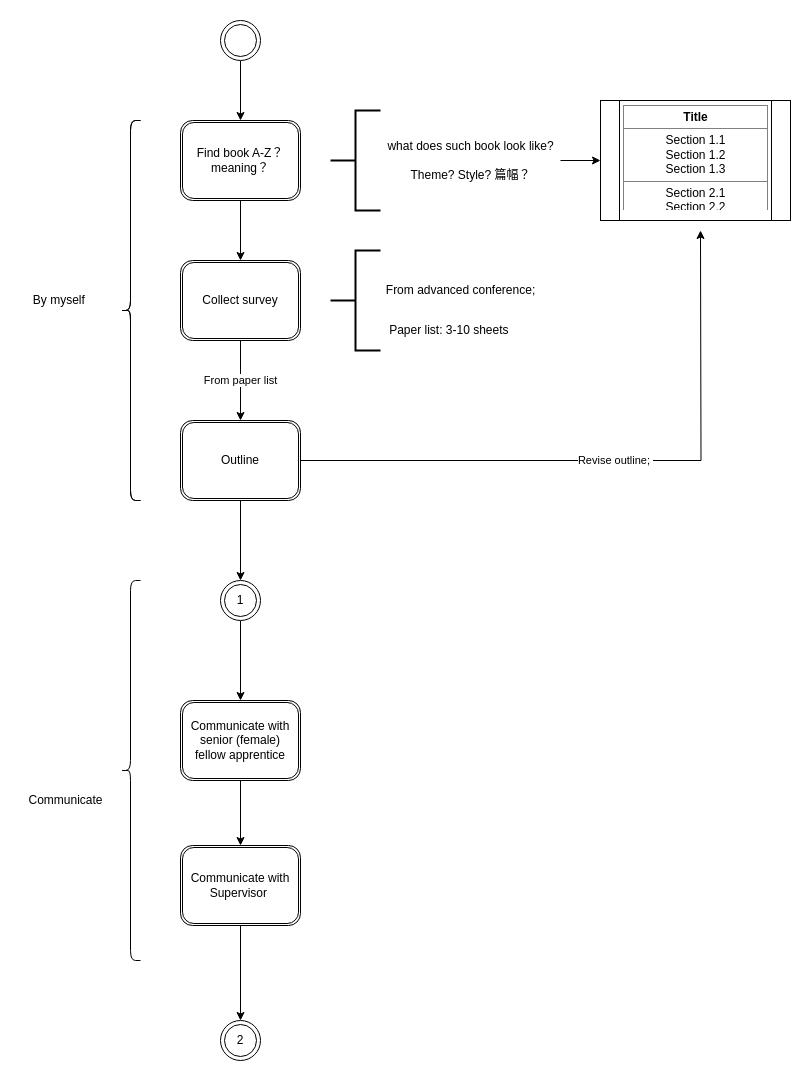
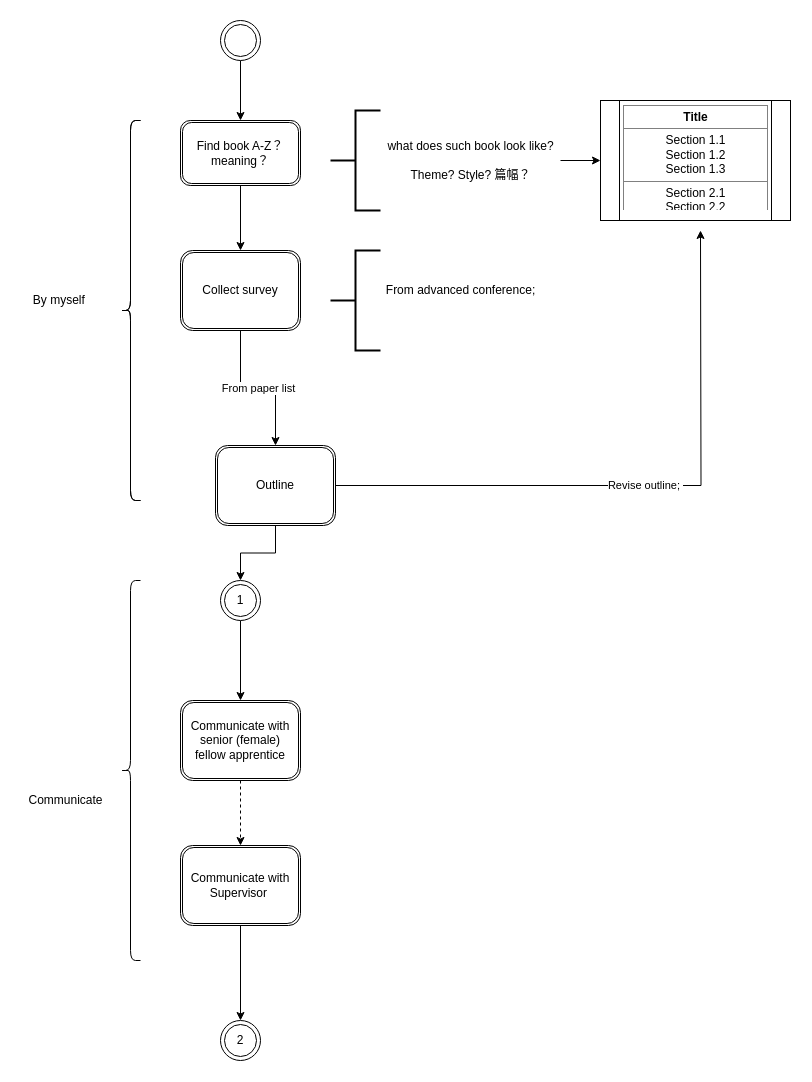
node "Find book A-Z？ meaning？": size 120x80 -> 120x65
node "Collect survey": moved (241, 301) -> (241, 291)
node "Paper list: 3-10 sheets": removed
node "Outline": moved (241, 461) -> (276, 486)
edge "Communicate with senior (female) fellow apprentice" -> "Communicate with Supervisor": style solid -> dashed
